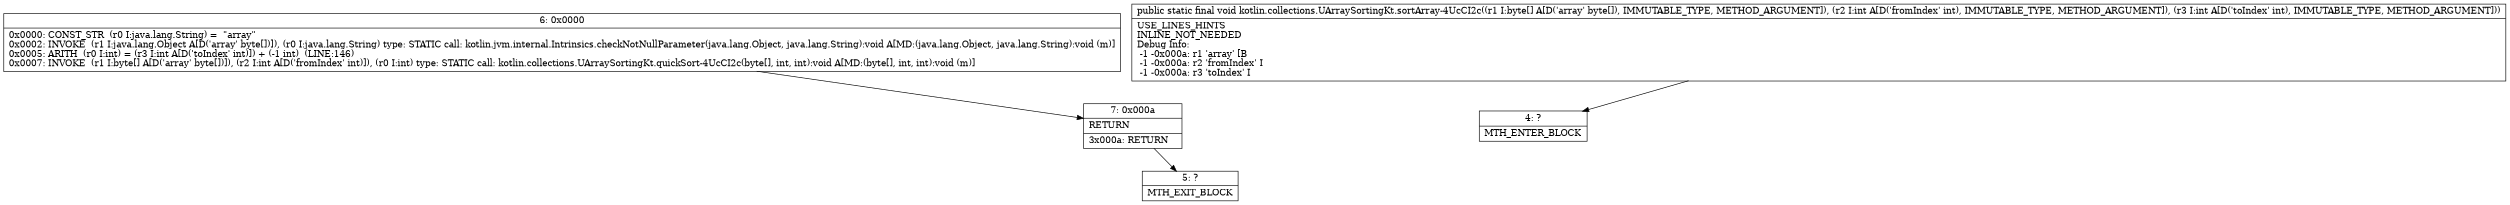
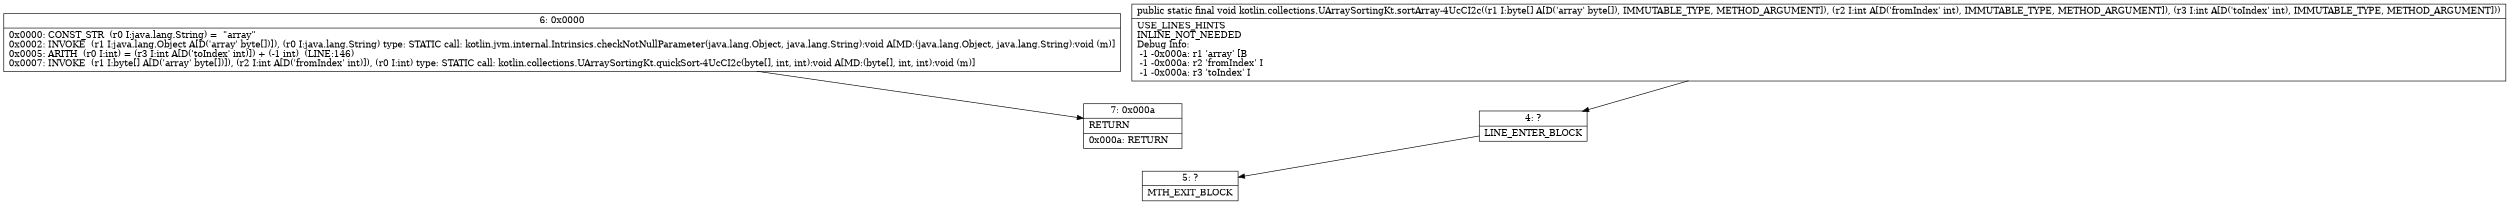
node "4: ?": text "MTH_ENTER_BLOCK" -> "LINE_ENTER_BLOCK"
node "7: 0x000a": text "3x000a: RETURN" -> "0x000a: RETURN"
edge "7: 0x000a" -> "5: ?": now "4: ?" -> "5: ?"
